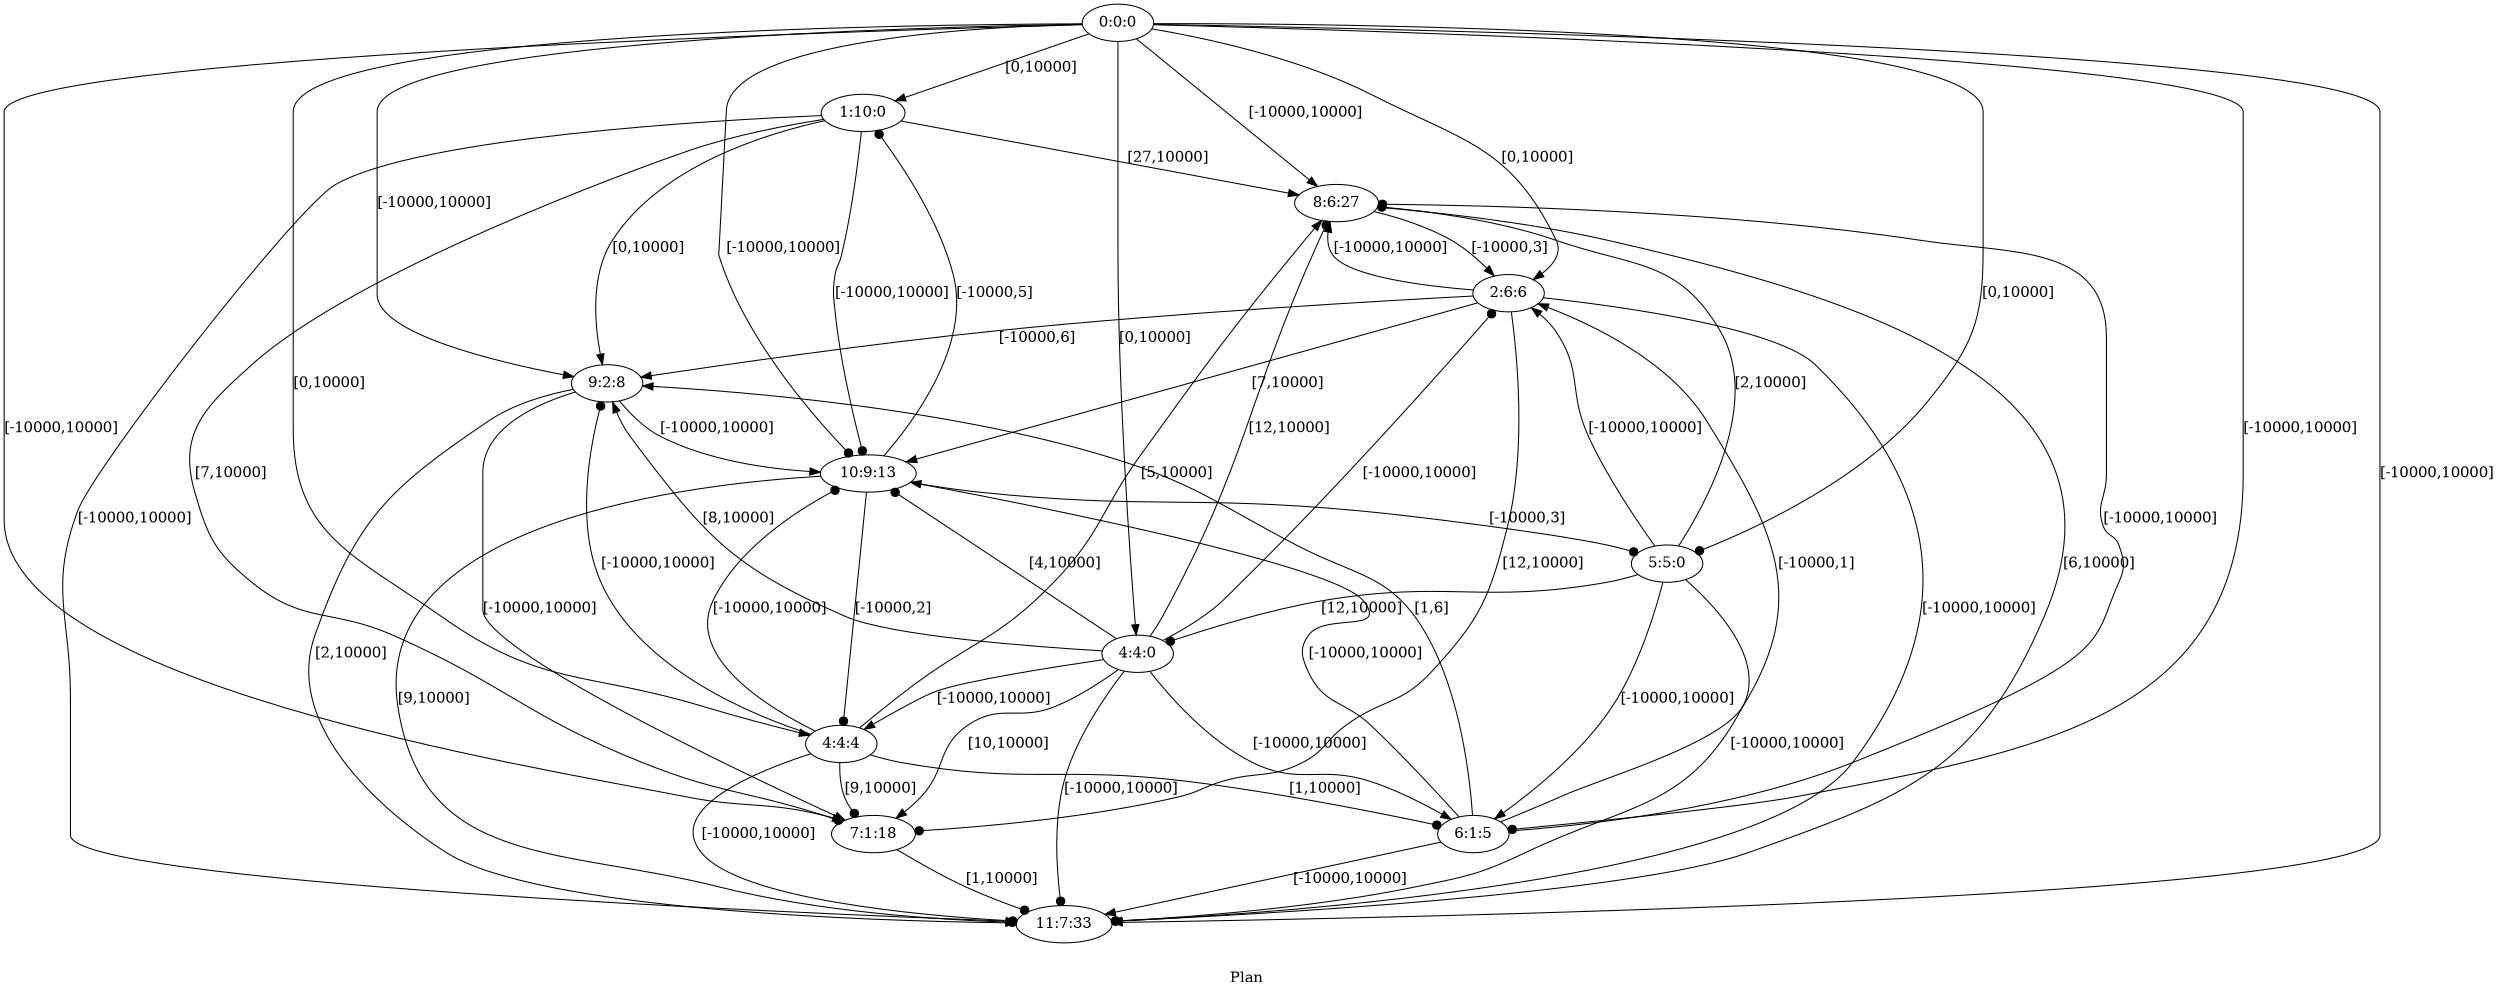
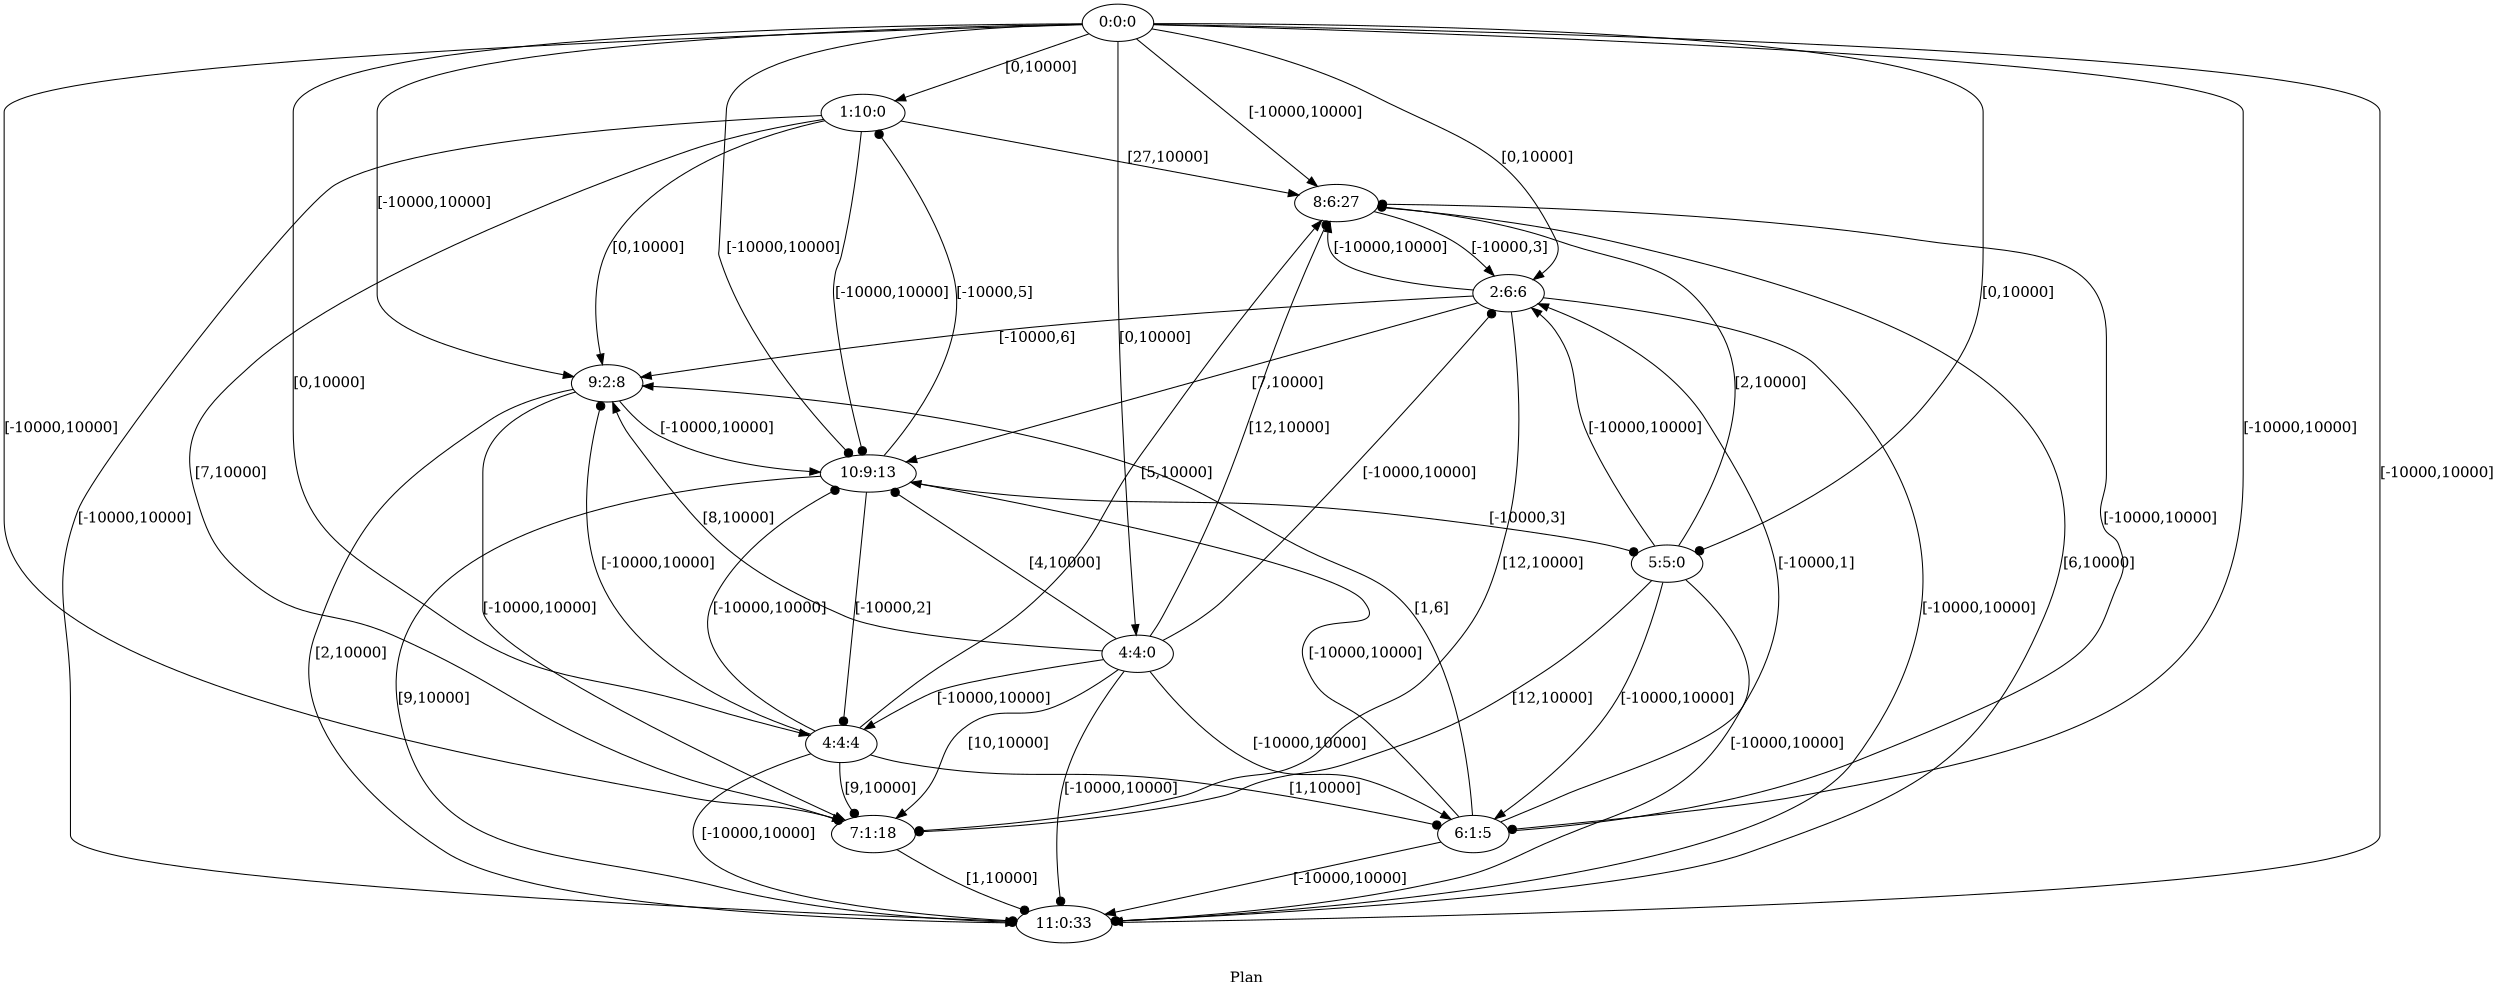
edge "5:5:0" -> "4:4:0": now "5:5:0" -> "7:1:18"
node "11:7:33": label "11:7:33" -> "11:0:33"
